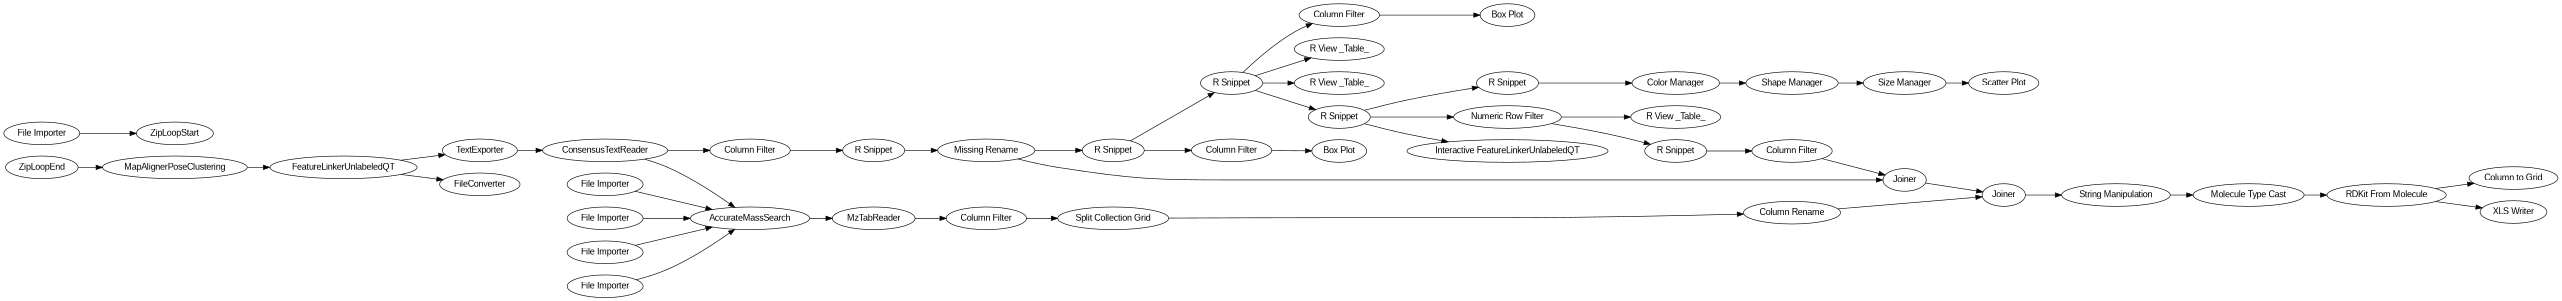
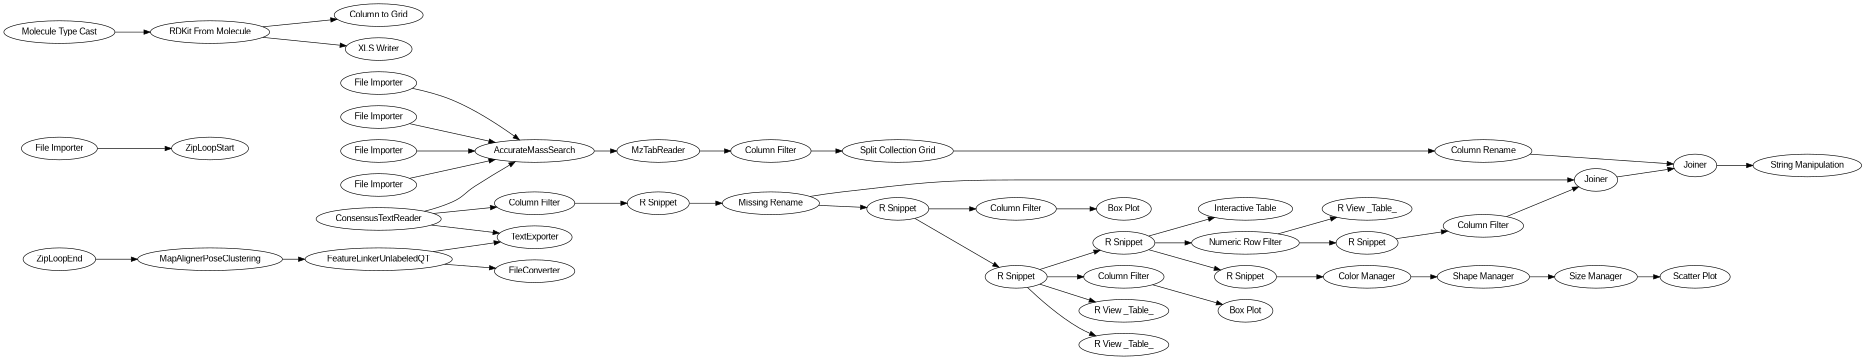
edge "TextExporter" -> "ConsensusTextReader": reversed
node "Interactive FeatureLinkerUnlabeledQT": label "Interactive FeatureLinkerUnlabeledQT" -> "Interactive Table"
edge "String Manipulation" -> "Molecule Type Cast": removed
